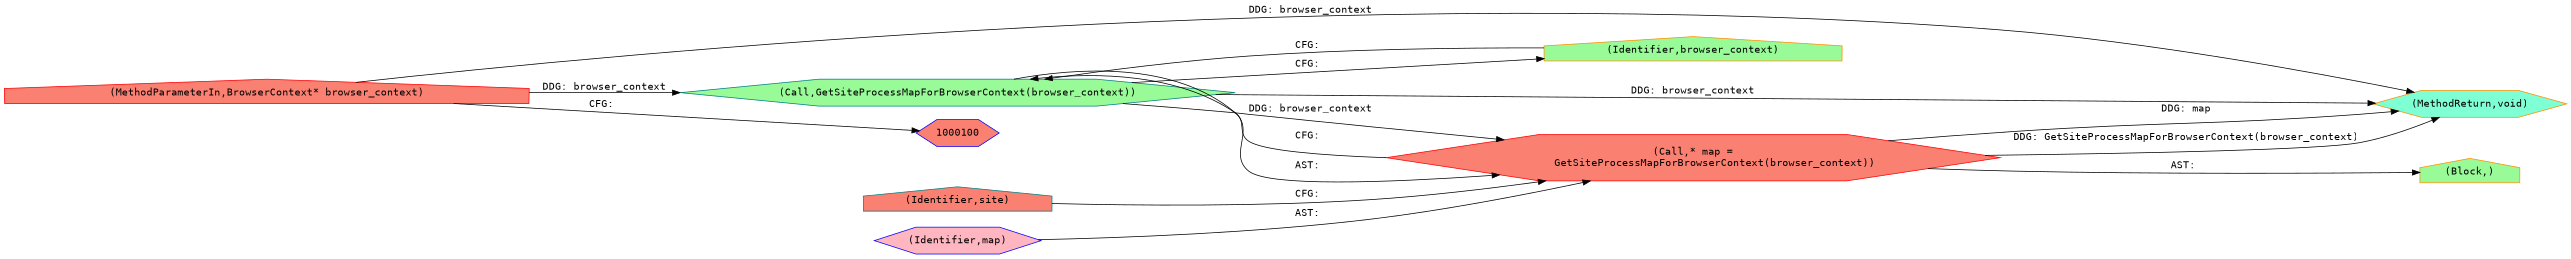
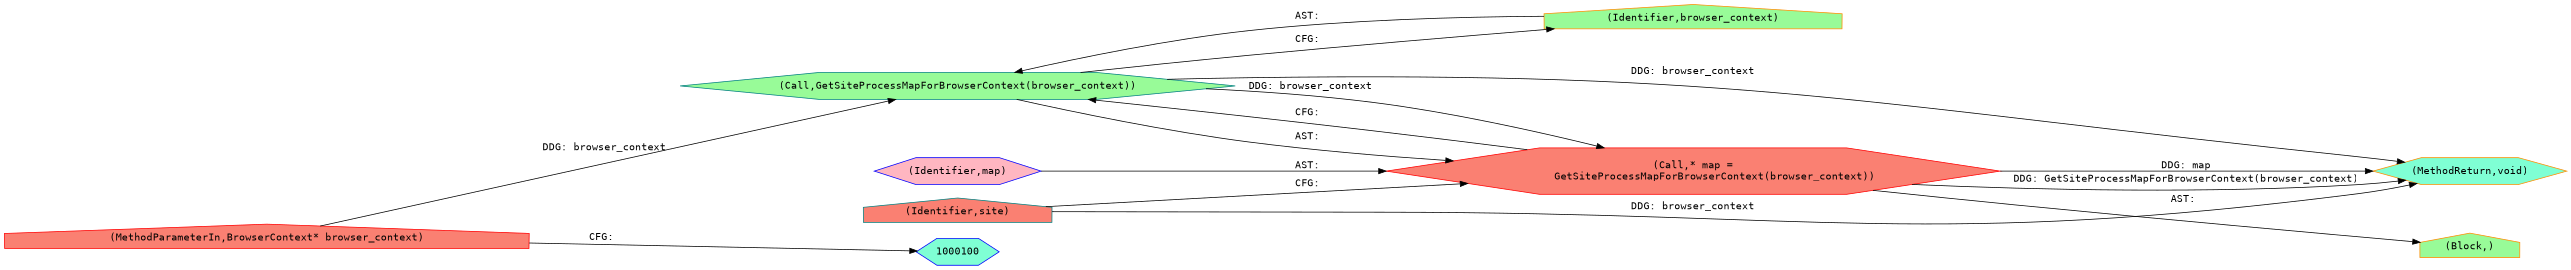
edge "(MethodParameterIn,BrowserContext* browser_context)" -> "(MethodReturn,void)": now "(Identifier,site)" -> "(MethodReturn,void)"
edge "(Identifier,browser_context)" -> "(Call,GetSiteProcessMapForBrowserContext(browser_context))": label "CFG: " -> "AST: "
node "1000100": fillcolor salmon -> aquamarine
